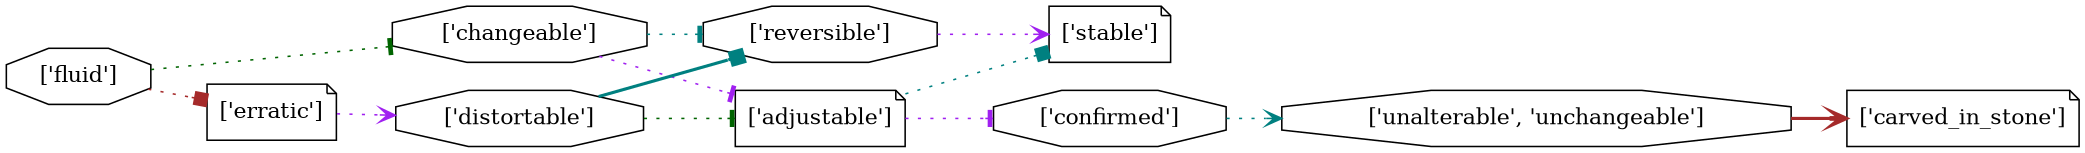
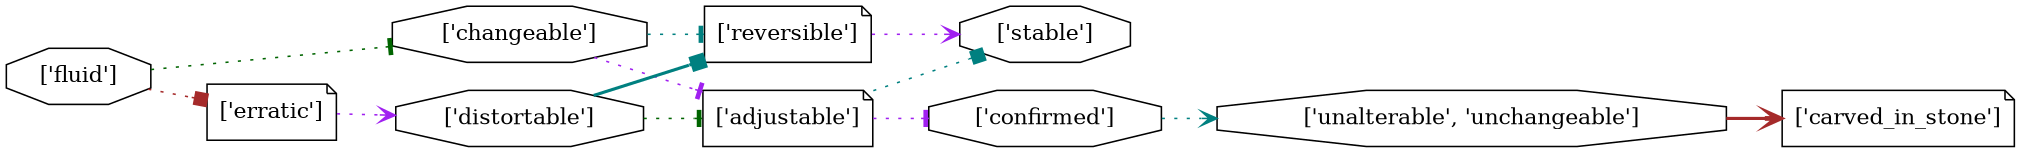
node "['reversible']": shape octagon -> note
node "['stable']": shape note -> octagon
